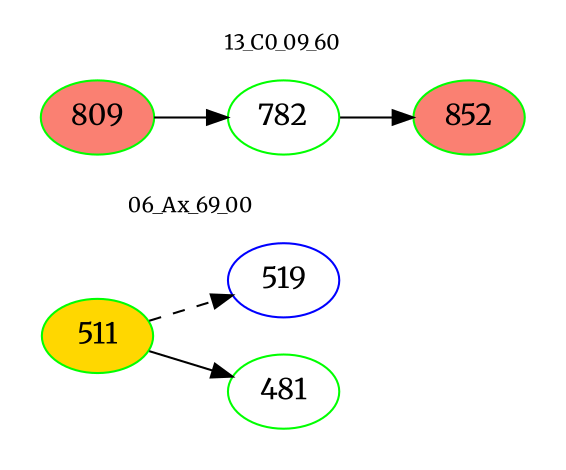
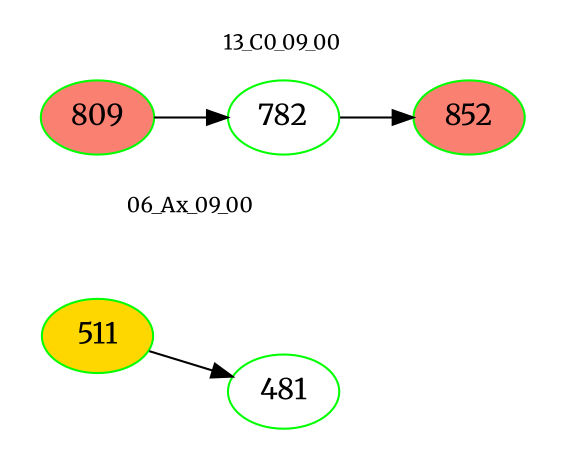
cluster "13_C0_09_60": label "13_C0_09_60" -> "13_C0_09_00"
cluster "06_Ax_69_00": label "06_Ax_69_00" -> "06_Ax_09_00"
node "519": removed
